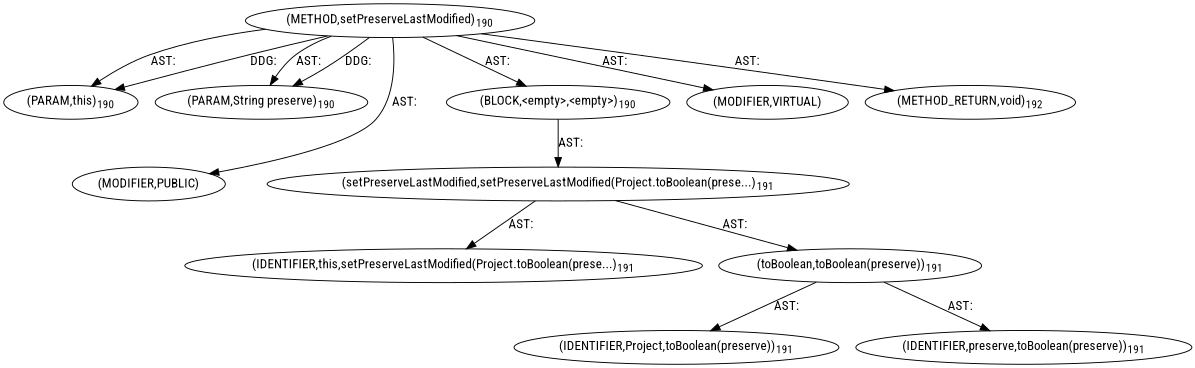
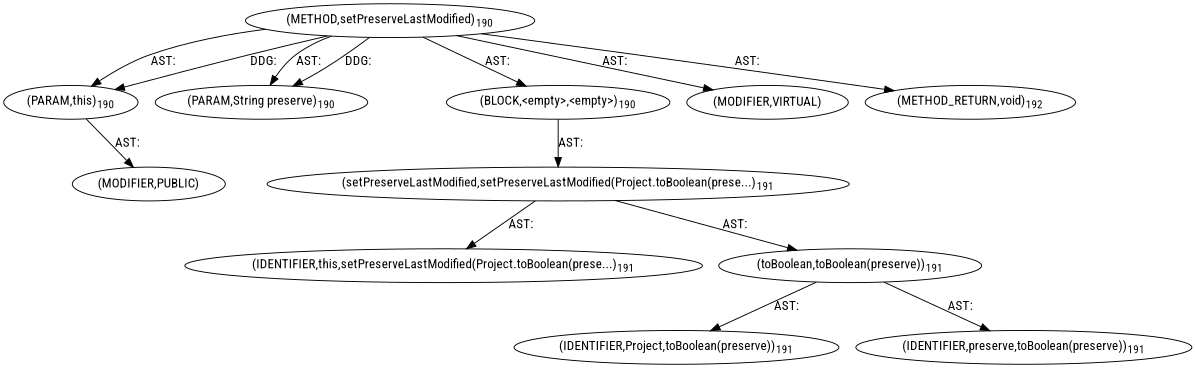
edge "(METHOD,setPreserveLastModified)" -> "(MODIFIER,PUBLIC)": now "(PARAM,this)" -> "(MODIFIER,PUBLIC)"
